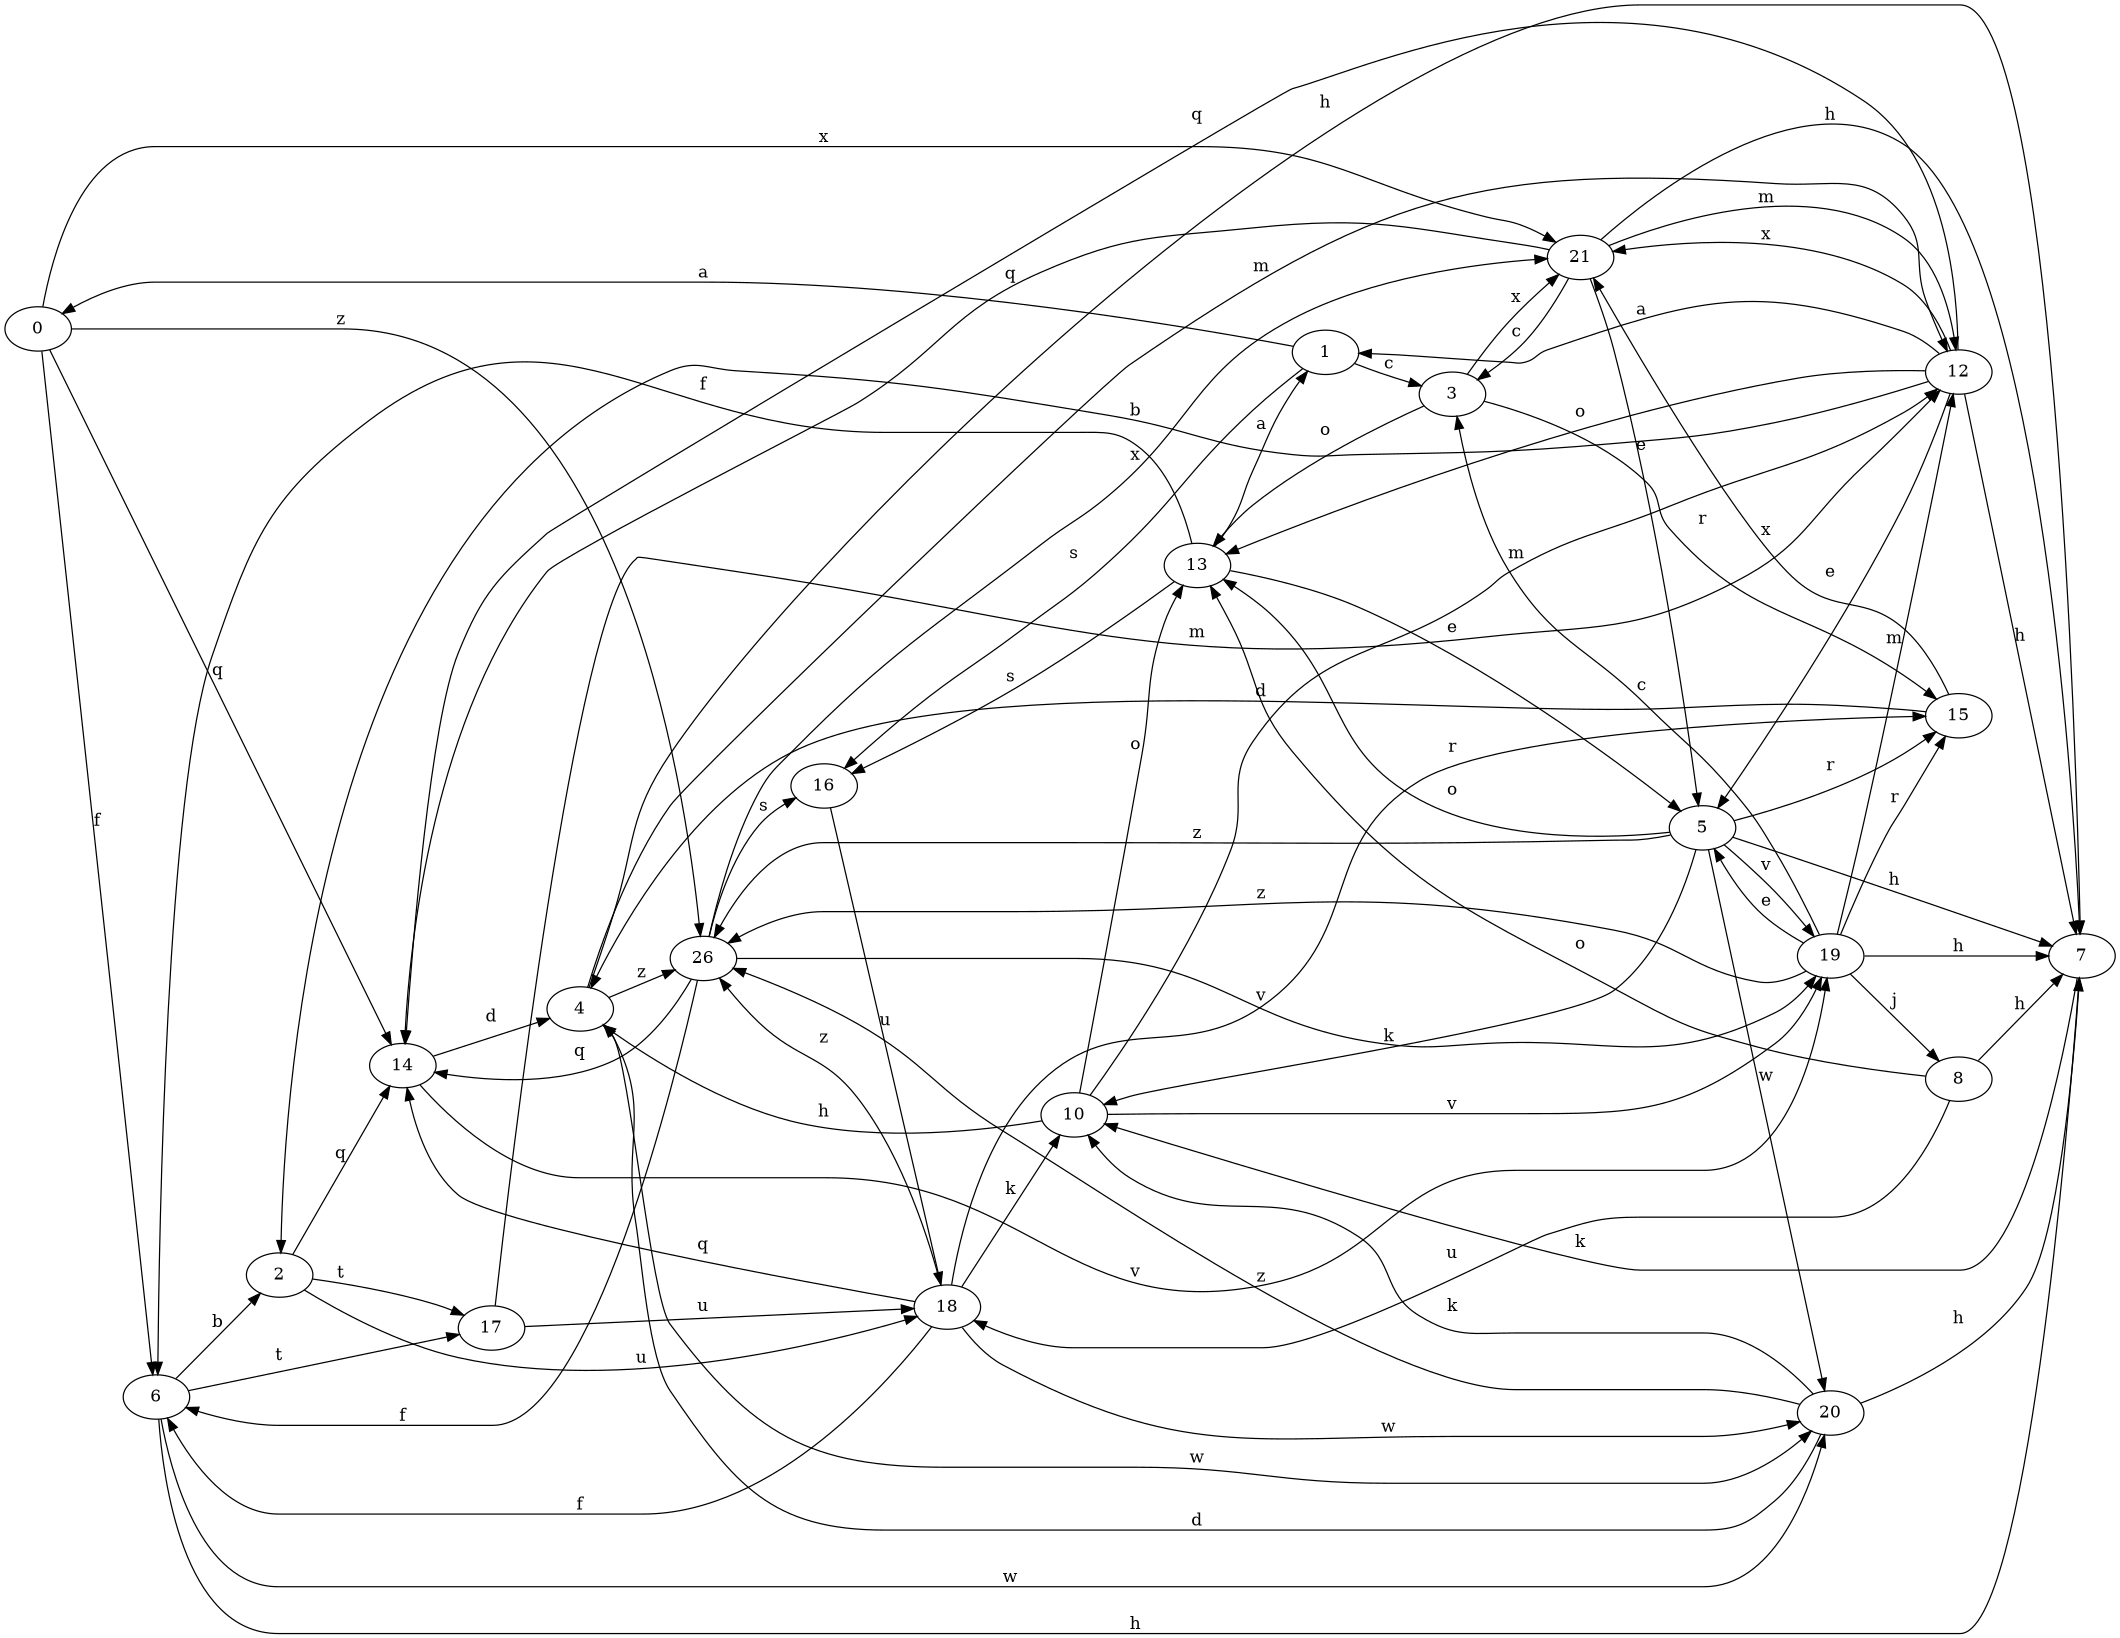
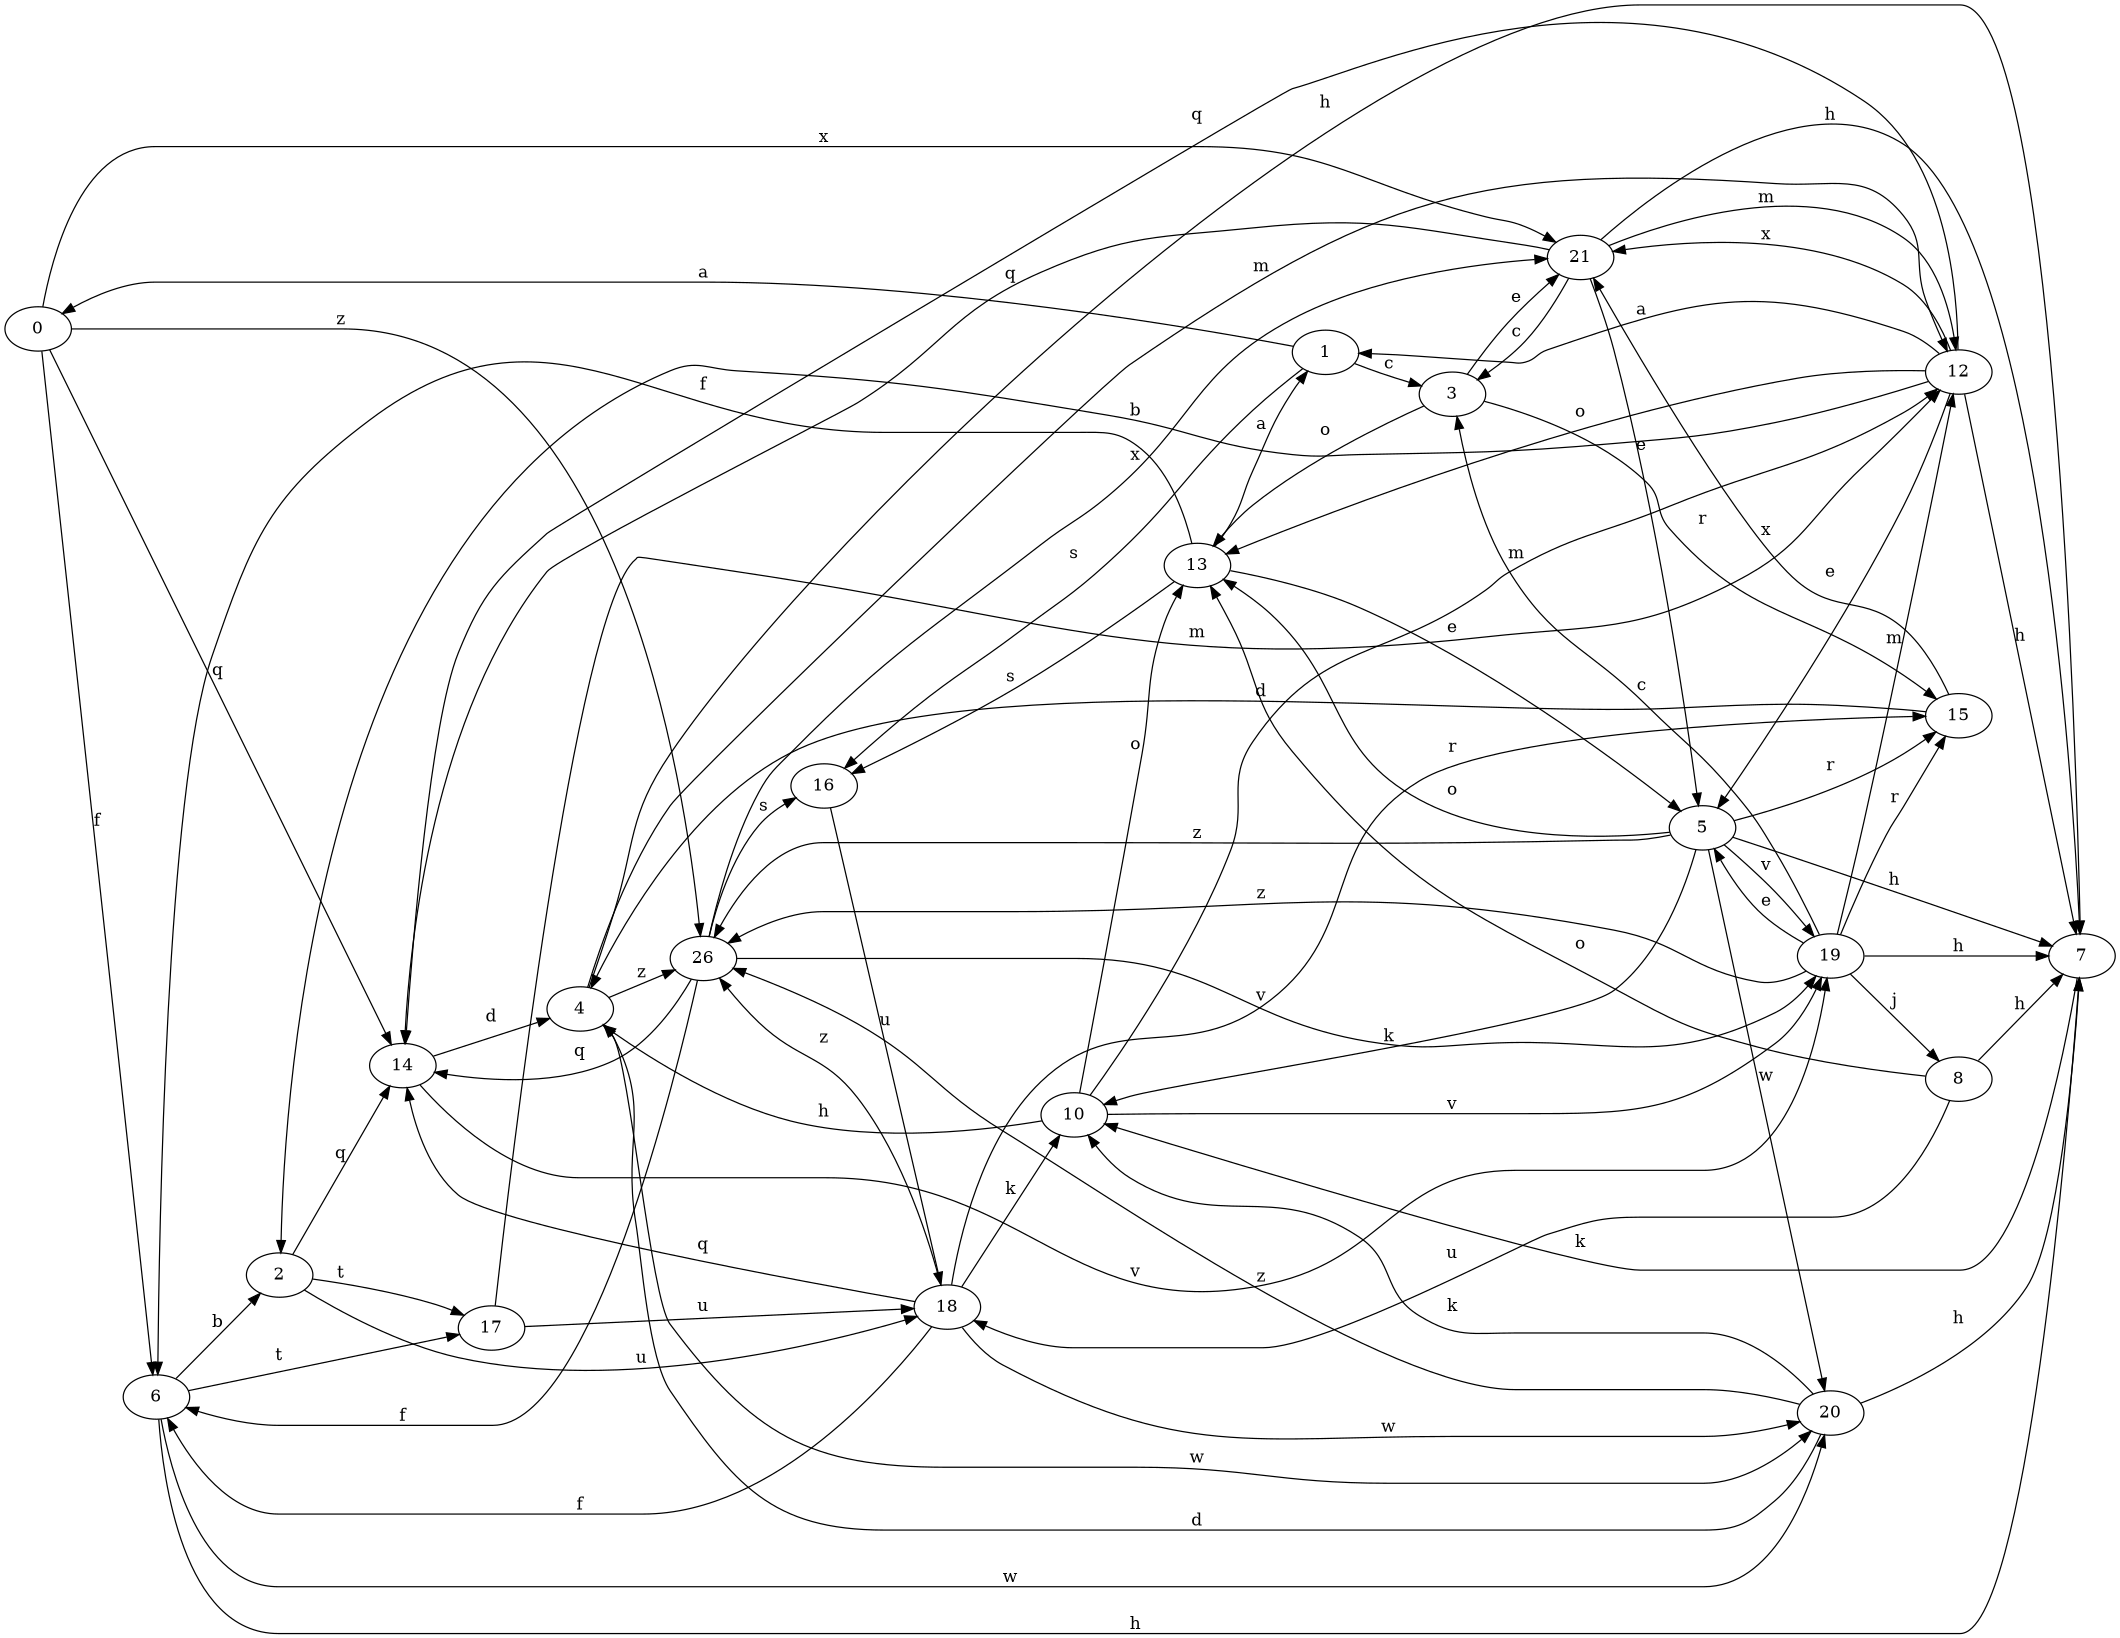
edge "3" -> "21": label "x" -> "e"
